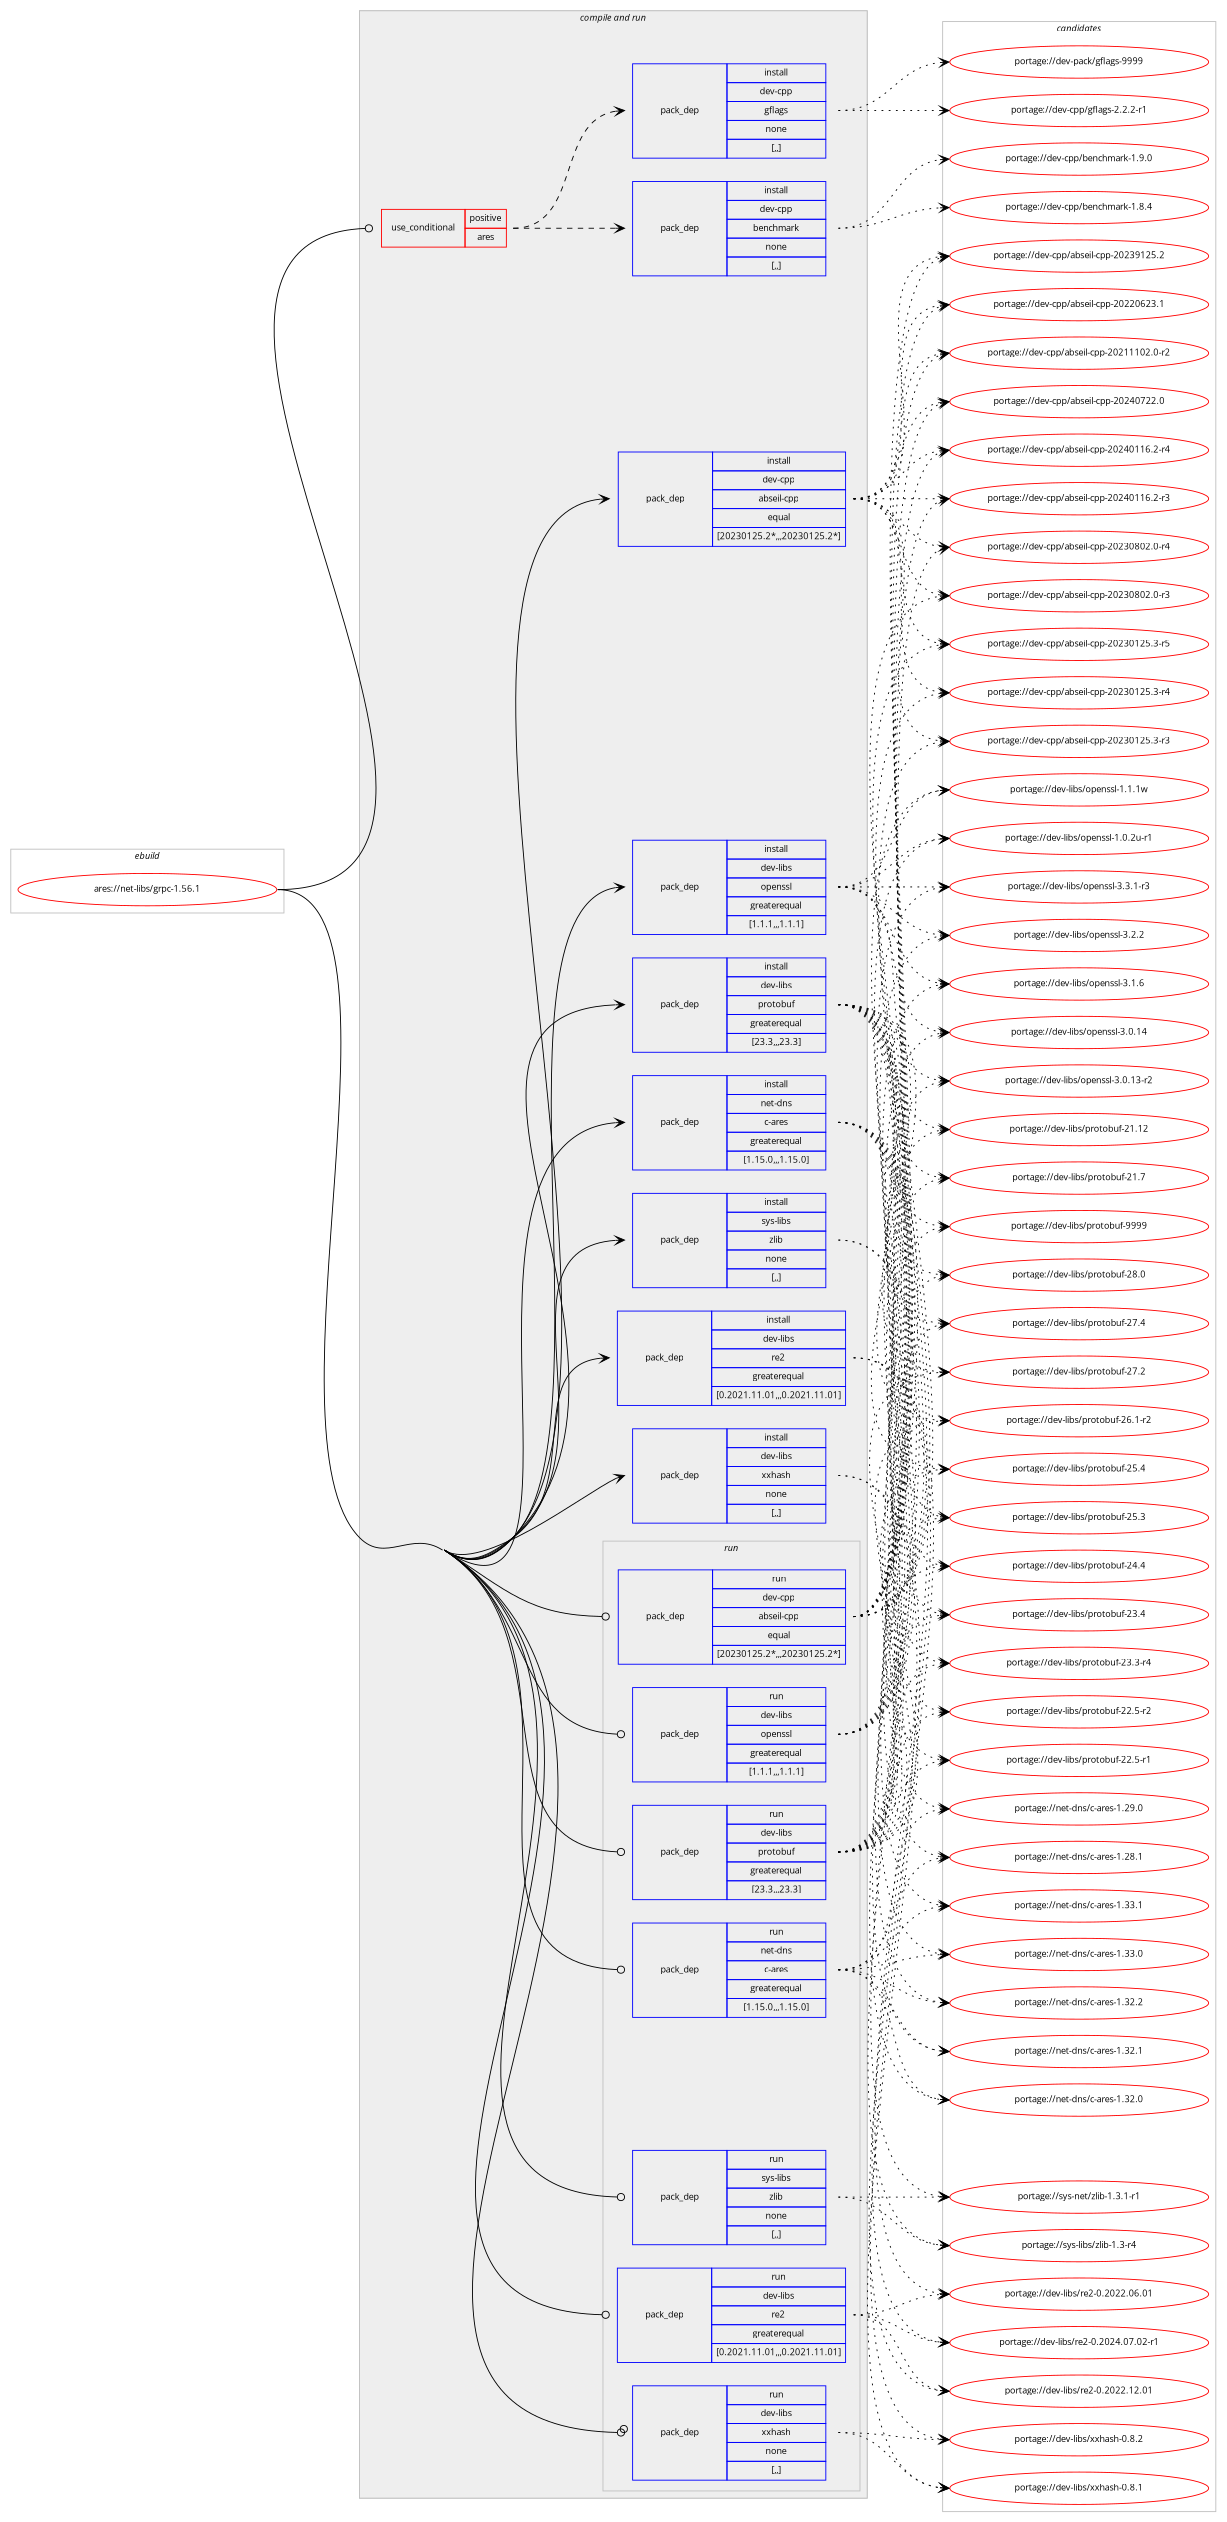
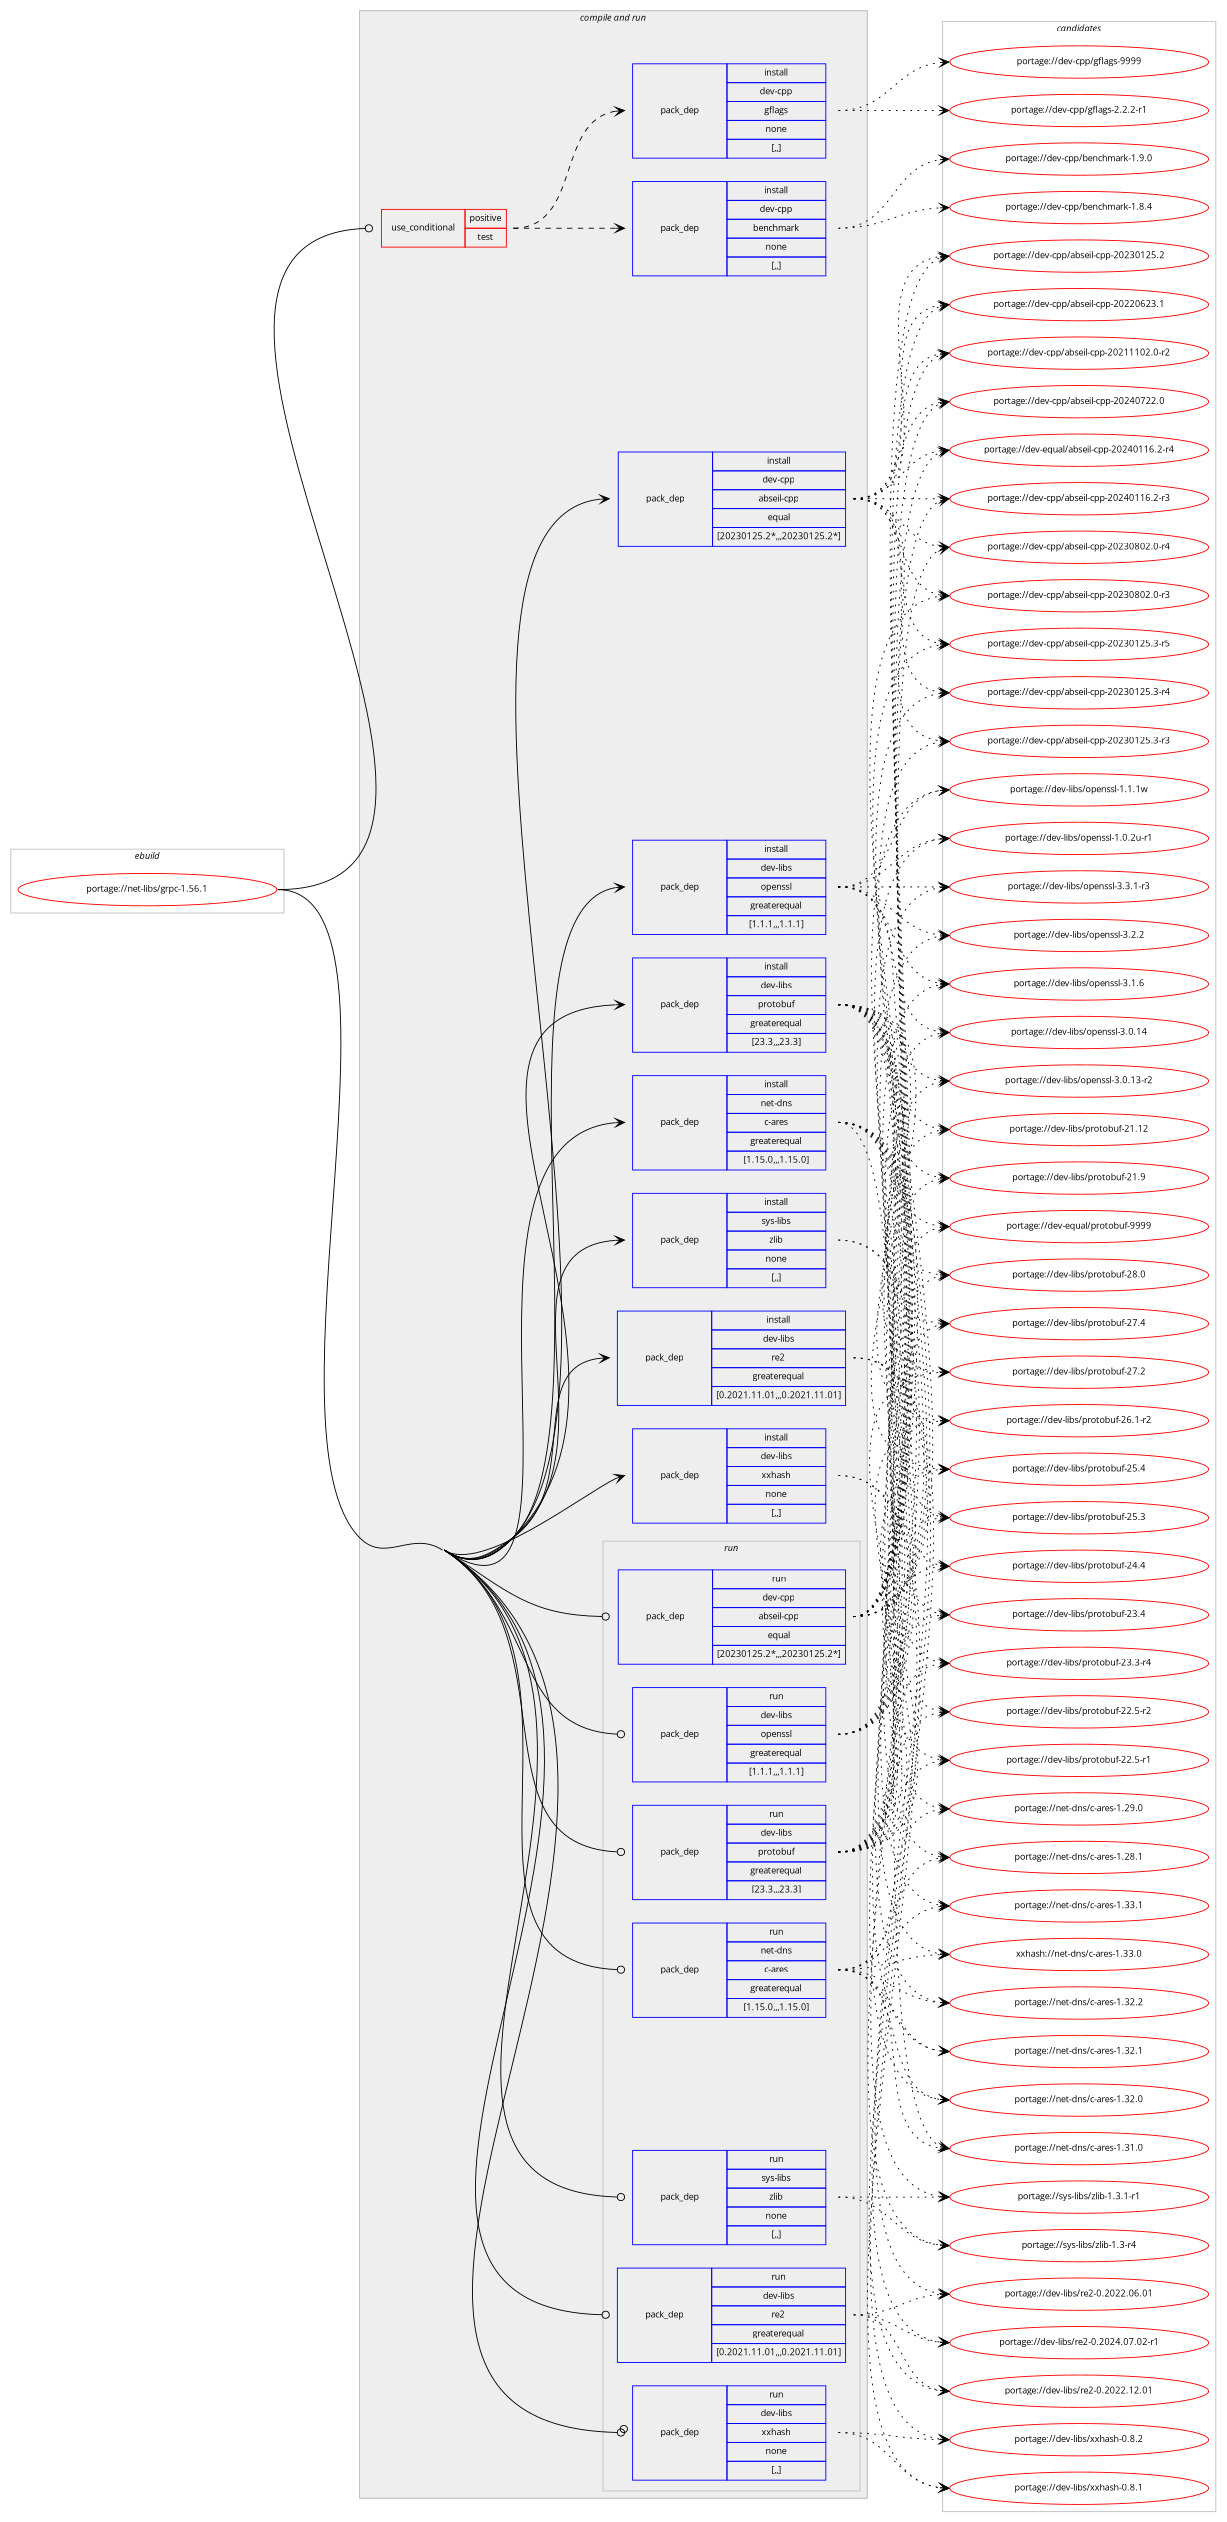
node "portage://dev-pack/gflags-9999": label "portage://dev-pack/gflags-9999" -> "portage://dev-cpp/gflags-9999"
node "use_conditional": text "ares" -> "test"
node "portage://dev-cpp/abseil-cpp-20239125.2": label "portage://dev-cpp/abseil-cpp-20239125.2" -> "portage://dev-cpp/abseil-cpp-20230125.2"
node "portage://dev-cpp/abseil-cpp-20240116.2-r4": label "portage://dev-cpp/abseil-cpp-20240116.2-r4" -> "portage://dev-equal/abseil-cpp-20240116.2-r4"
node "ares://net-libs/grpc-1.56.1": label "ares://net-libs/grpc-1.56.1" -> "portage://net-libs/grpc-1.56.1"
node "portage://dev-libs/protobuf-21.7": label "portage://dev-libs/protobuf-21.7" -> "portage://dev-libs/protobuf-21.9"
node "portage://dev-libs/protobuf-9999": label "portage://dev-libs/protobuf-9999" -> "portage://dev-equal/protobuf-9999"
node "portage://net-dns/c-ares-1.33.0": label "portage://net-dns/c-ares-1.33.0" -> "xxhash://net-dns/c-ares-1.33.0"
node "portage://net-dns/c-ares-1.31.0": added
node "portage://sys-net/zlib-1.3.1-r1": label "portage://sys-net/zlib-1.3.1-r1" -> "portage://sys-libs/zlib-1.3.1-r1"
